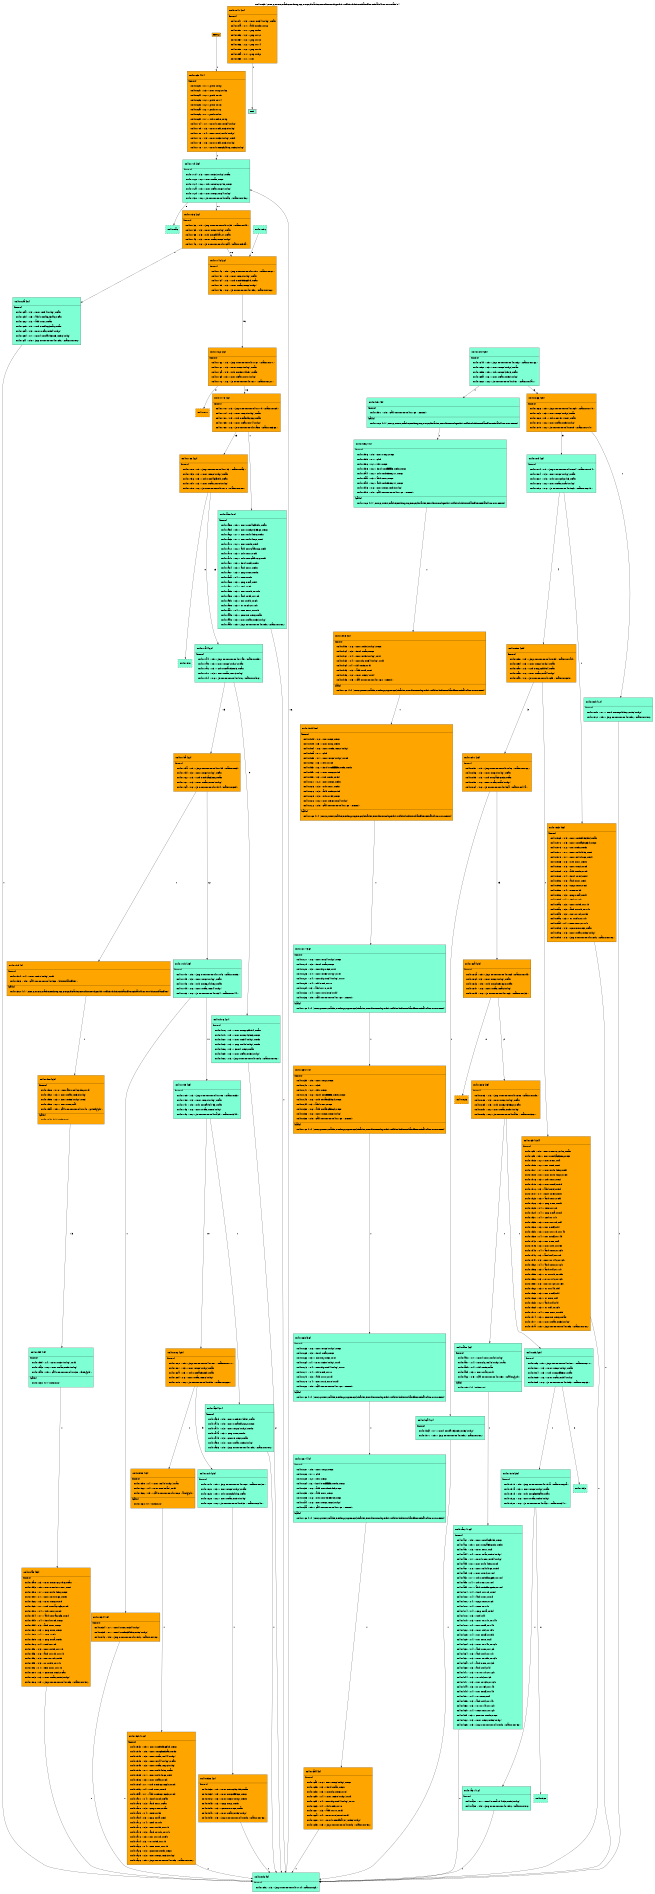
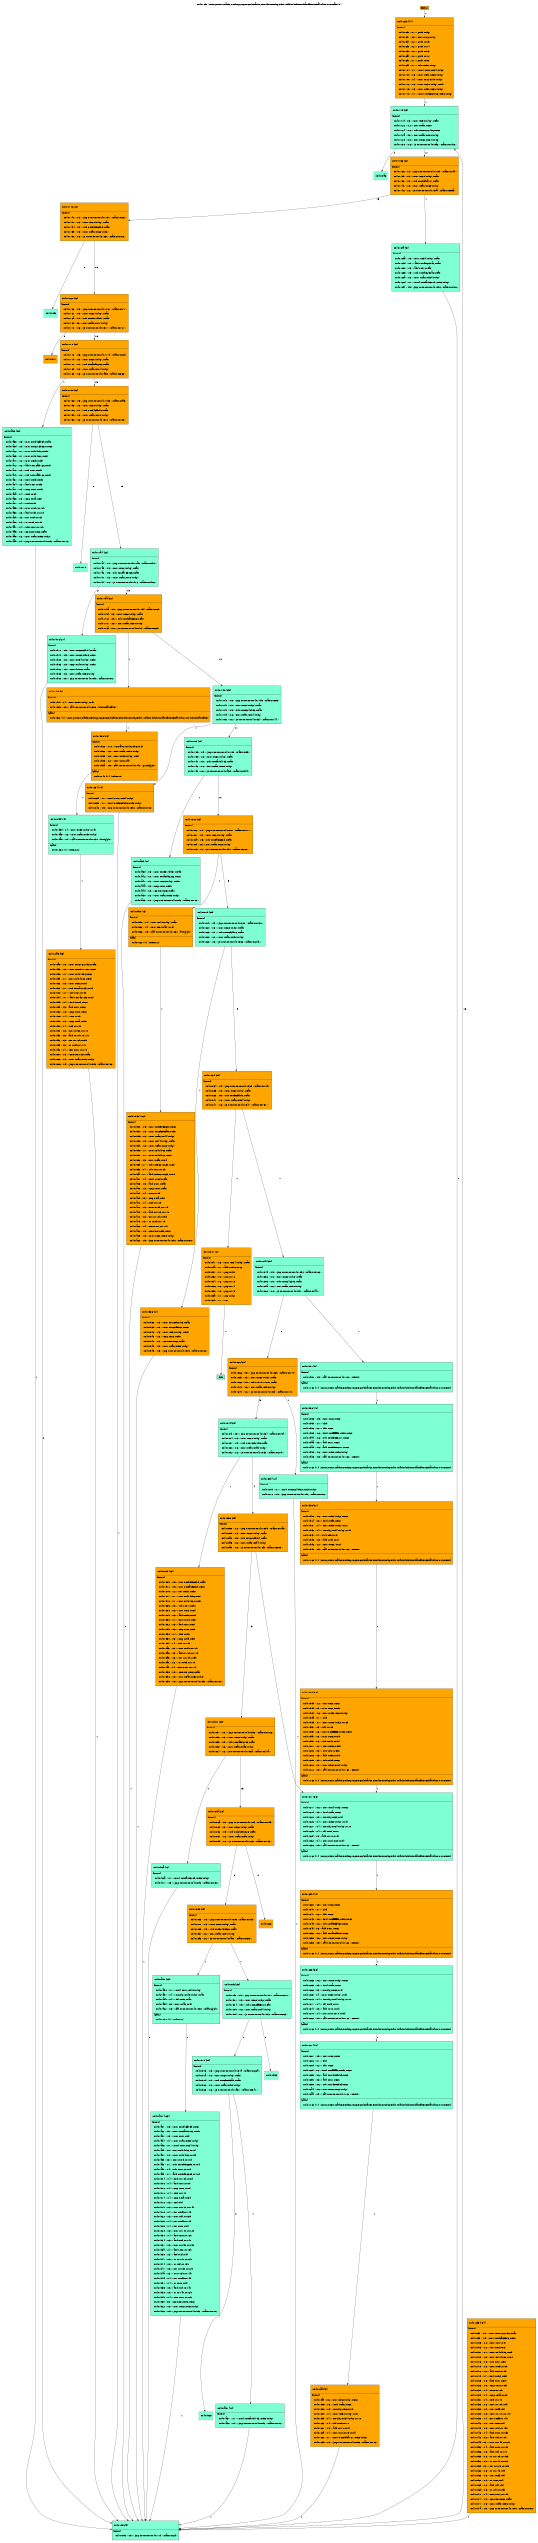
edge "0x401e5c" -> "0x40174c [22]": reversed
edge "0x401898 [25]" -> "0x401cf9 [134]": now "0x401898 [25]" -> "0x401c17 [36]"
node "0x401834 [25]": added
edge "0x401d88 [23]" -> "0x401d9f [15]": label " 13" -> " 1"
